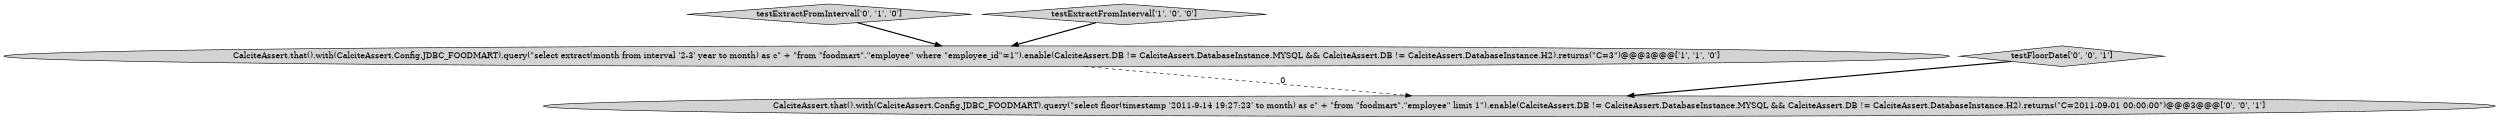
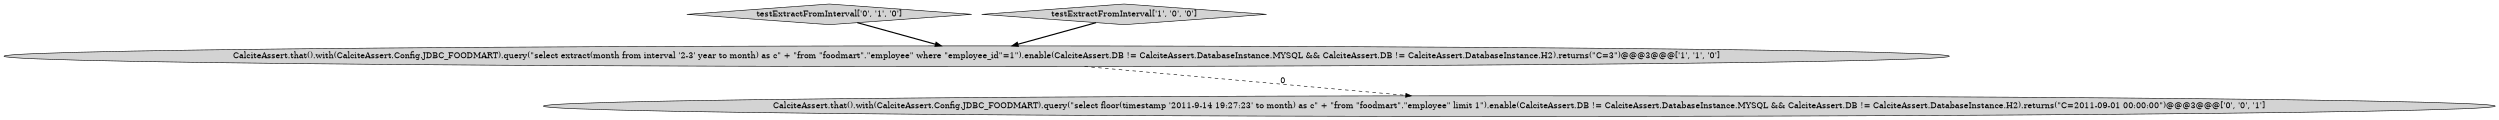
node "testFloorDate['0', '0', '1']": removed
